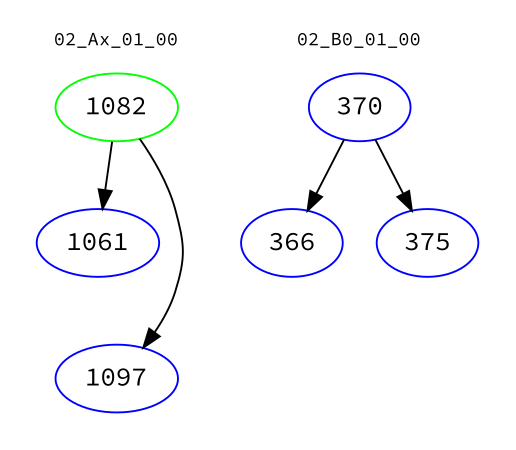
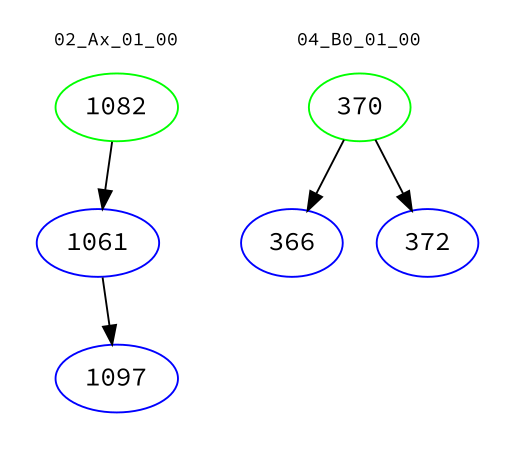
cluster "02_B0_01_00": label "02_B0_01_00" -> "04_B0_01_00"
node "370": color blue -> green
edge "1082" -> "1097": now "1061" -> "1097"
node "375": label "375" -> "372"
